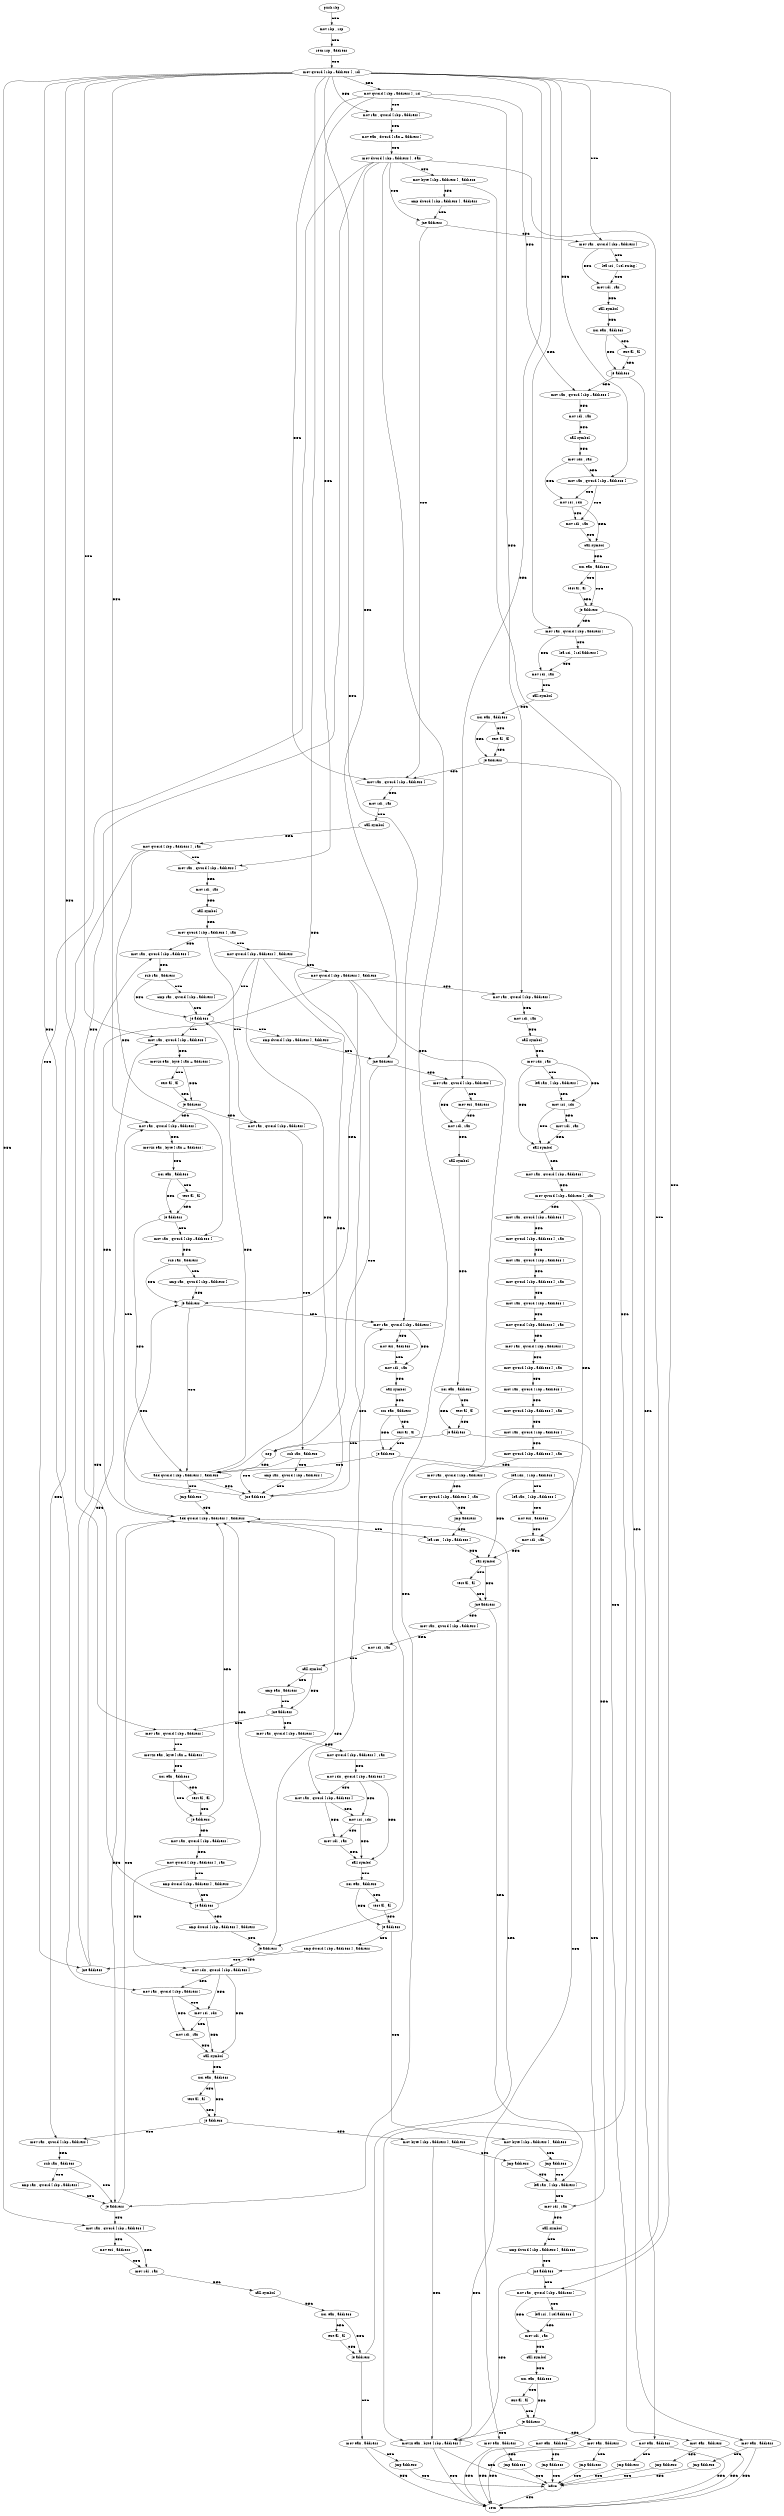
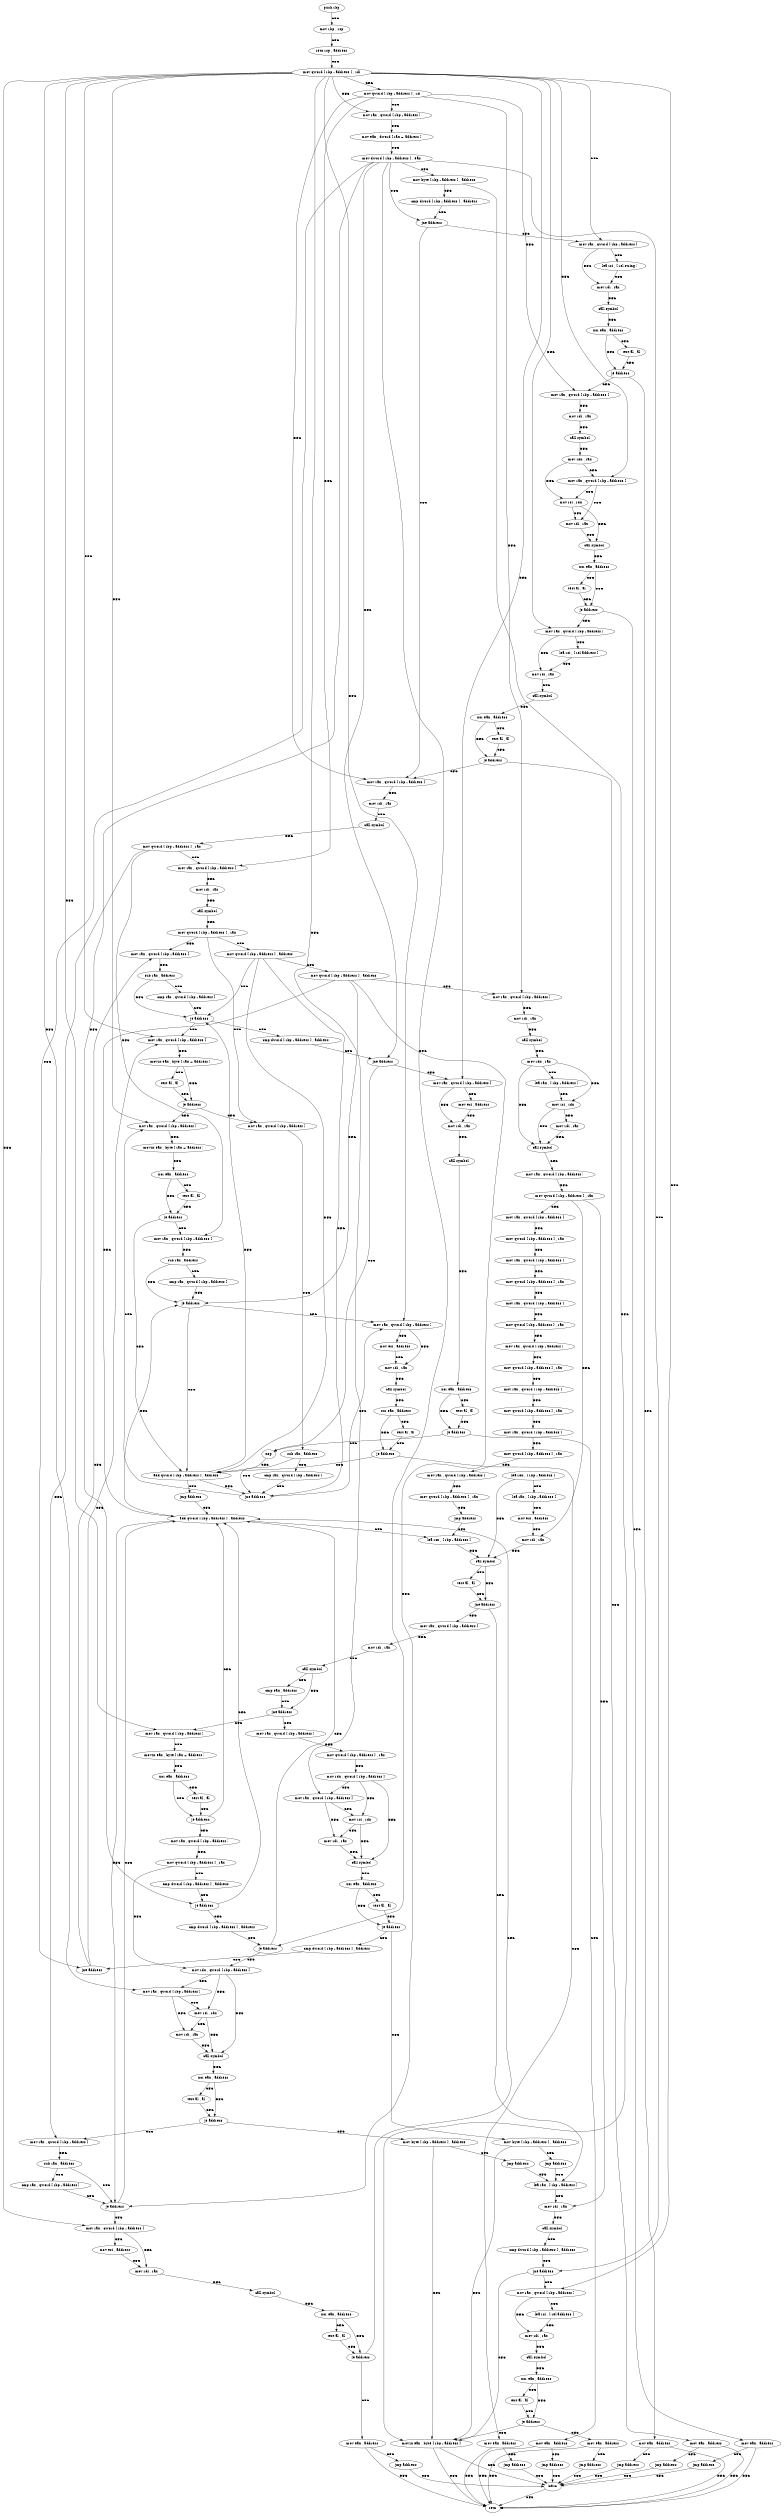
edge "mov eax , dword [ rax + address ]" -> "mov dword [ rbp - address ] , eax": label "CFG" -> "DFG"
